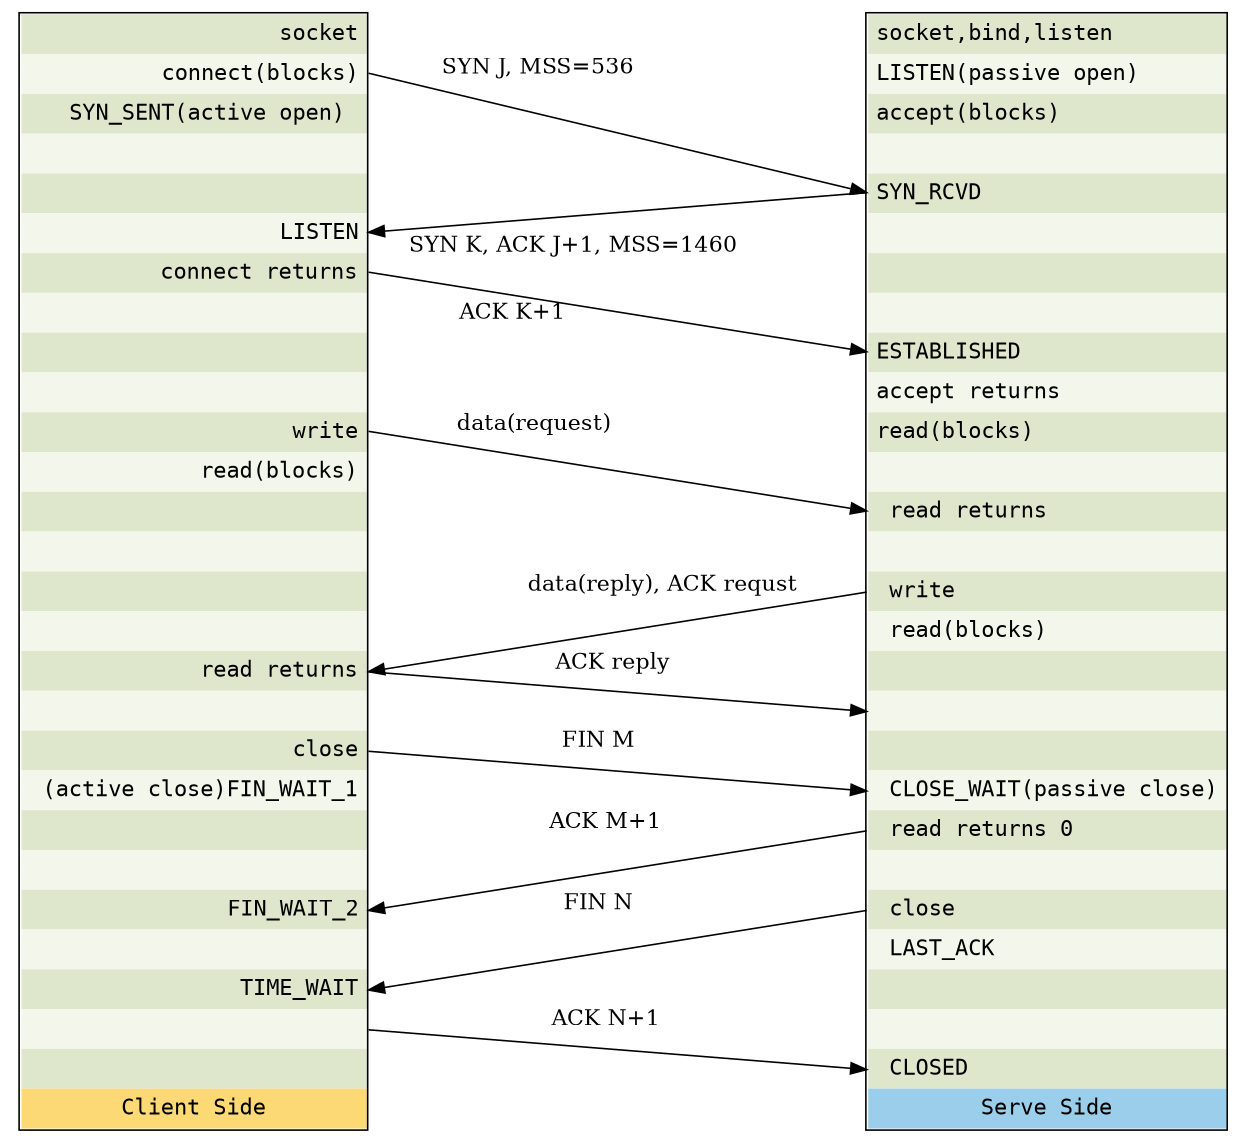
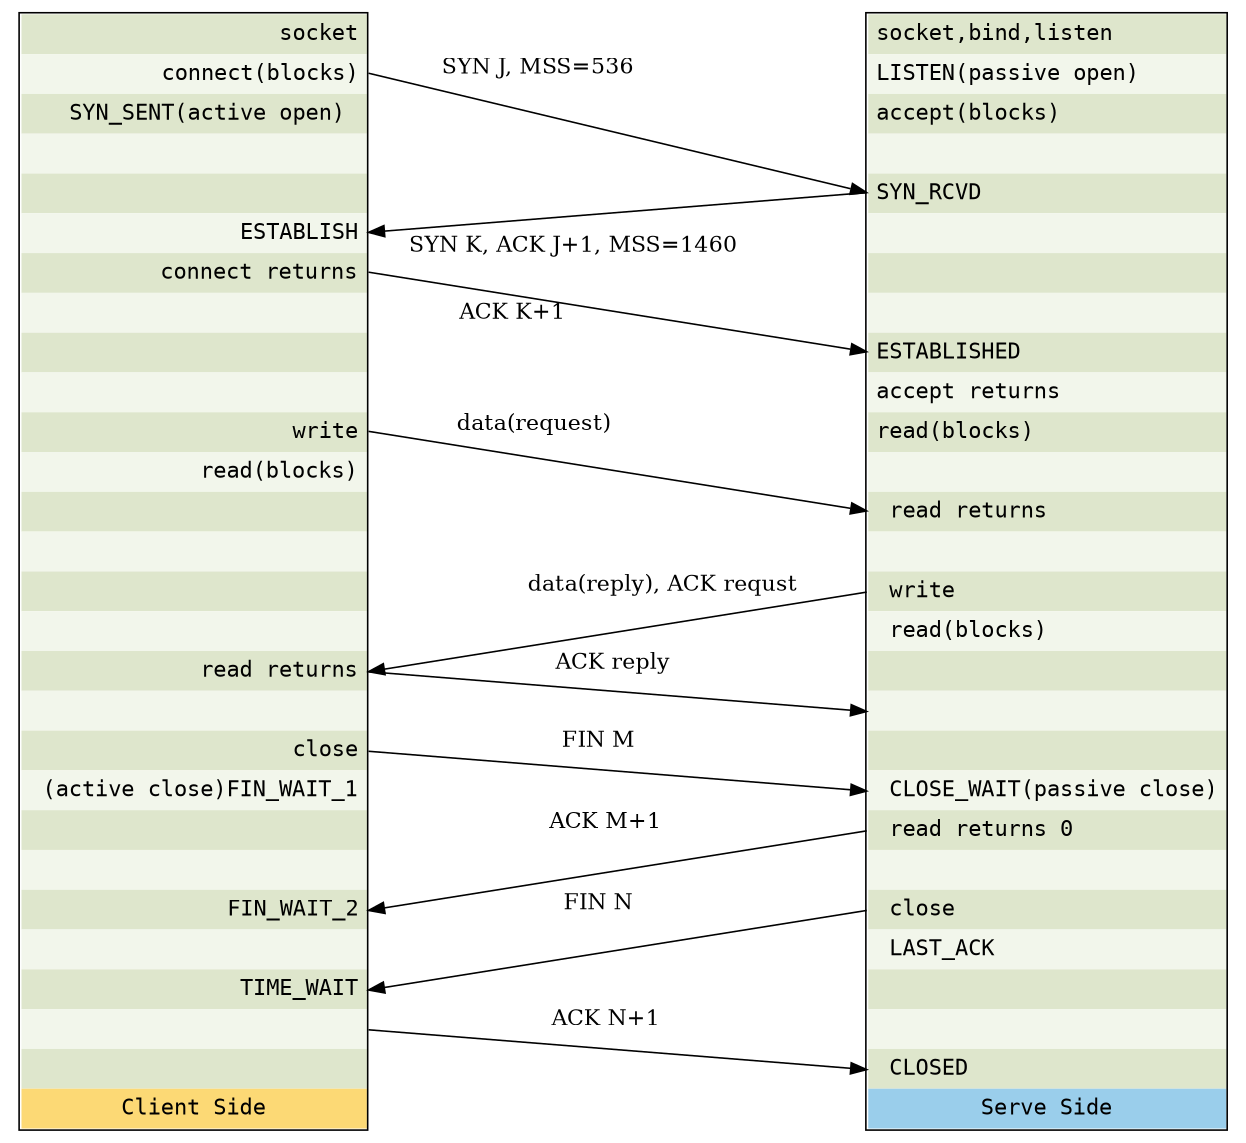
node "socket": text "LISTEN" -> "ESTABLISH"
